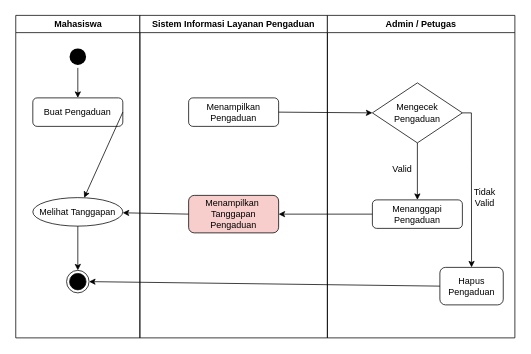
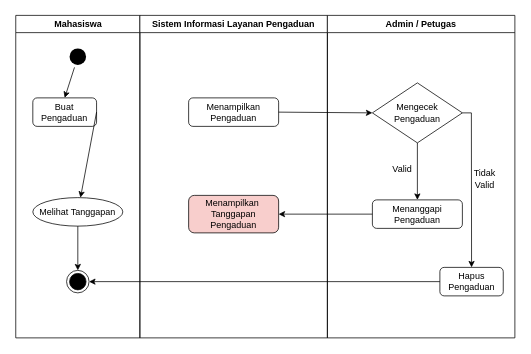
node "Buat Pengaduan": size 90x29 -> 64x29
node "Tidak Valid": moved (485, 198) -> (485, 179)
edge "Menampilkan Tanggapan Pengaduan" -> "Melihat Tanggapan": removed
node "Hapus Pengaduan": size 63x38 -> 63x29
